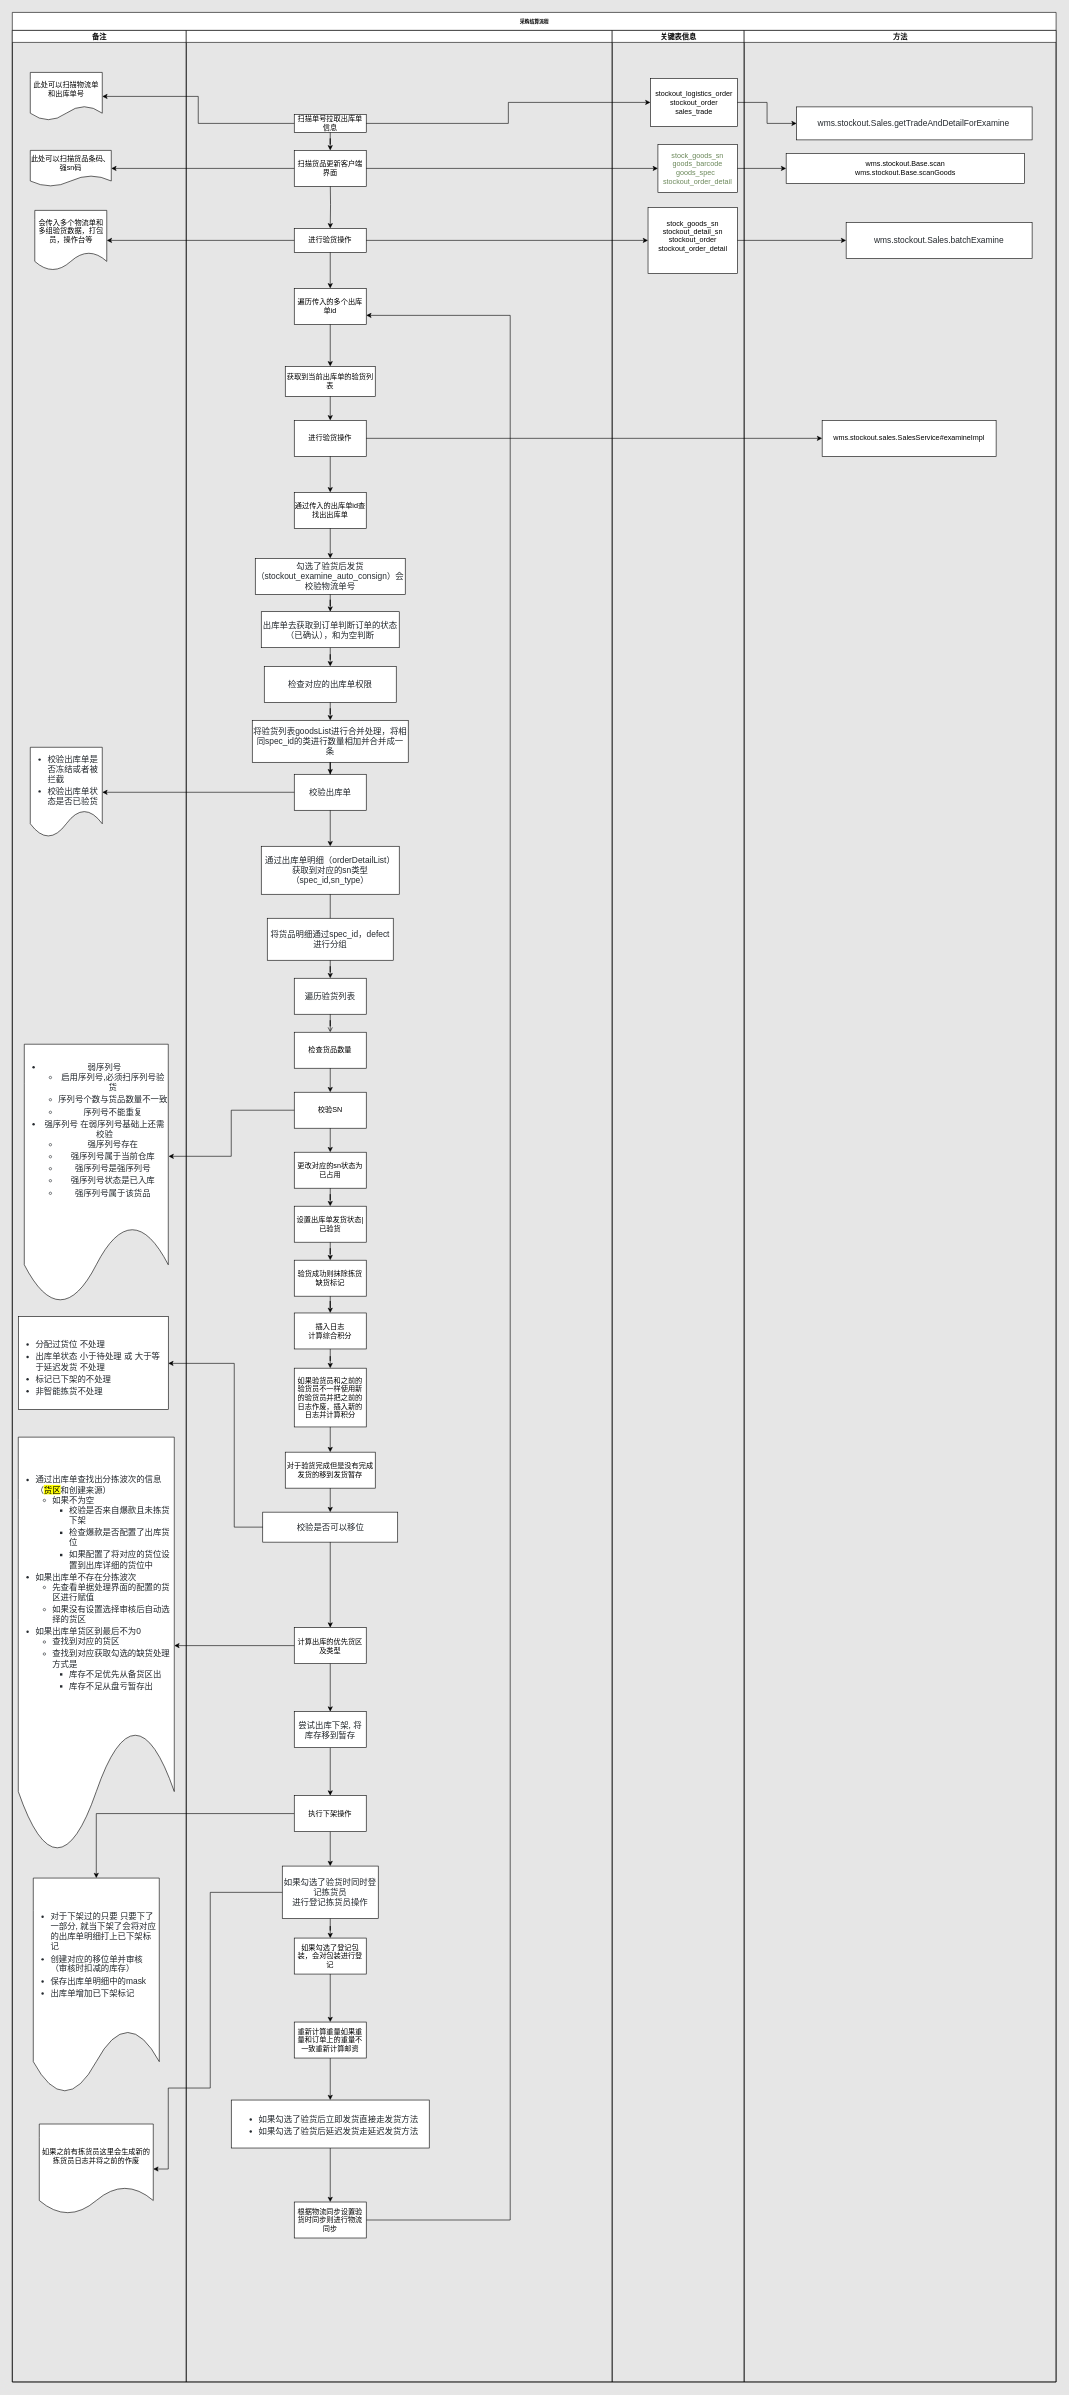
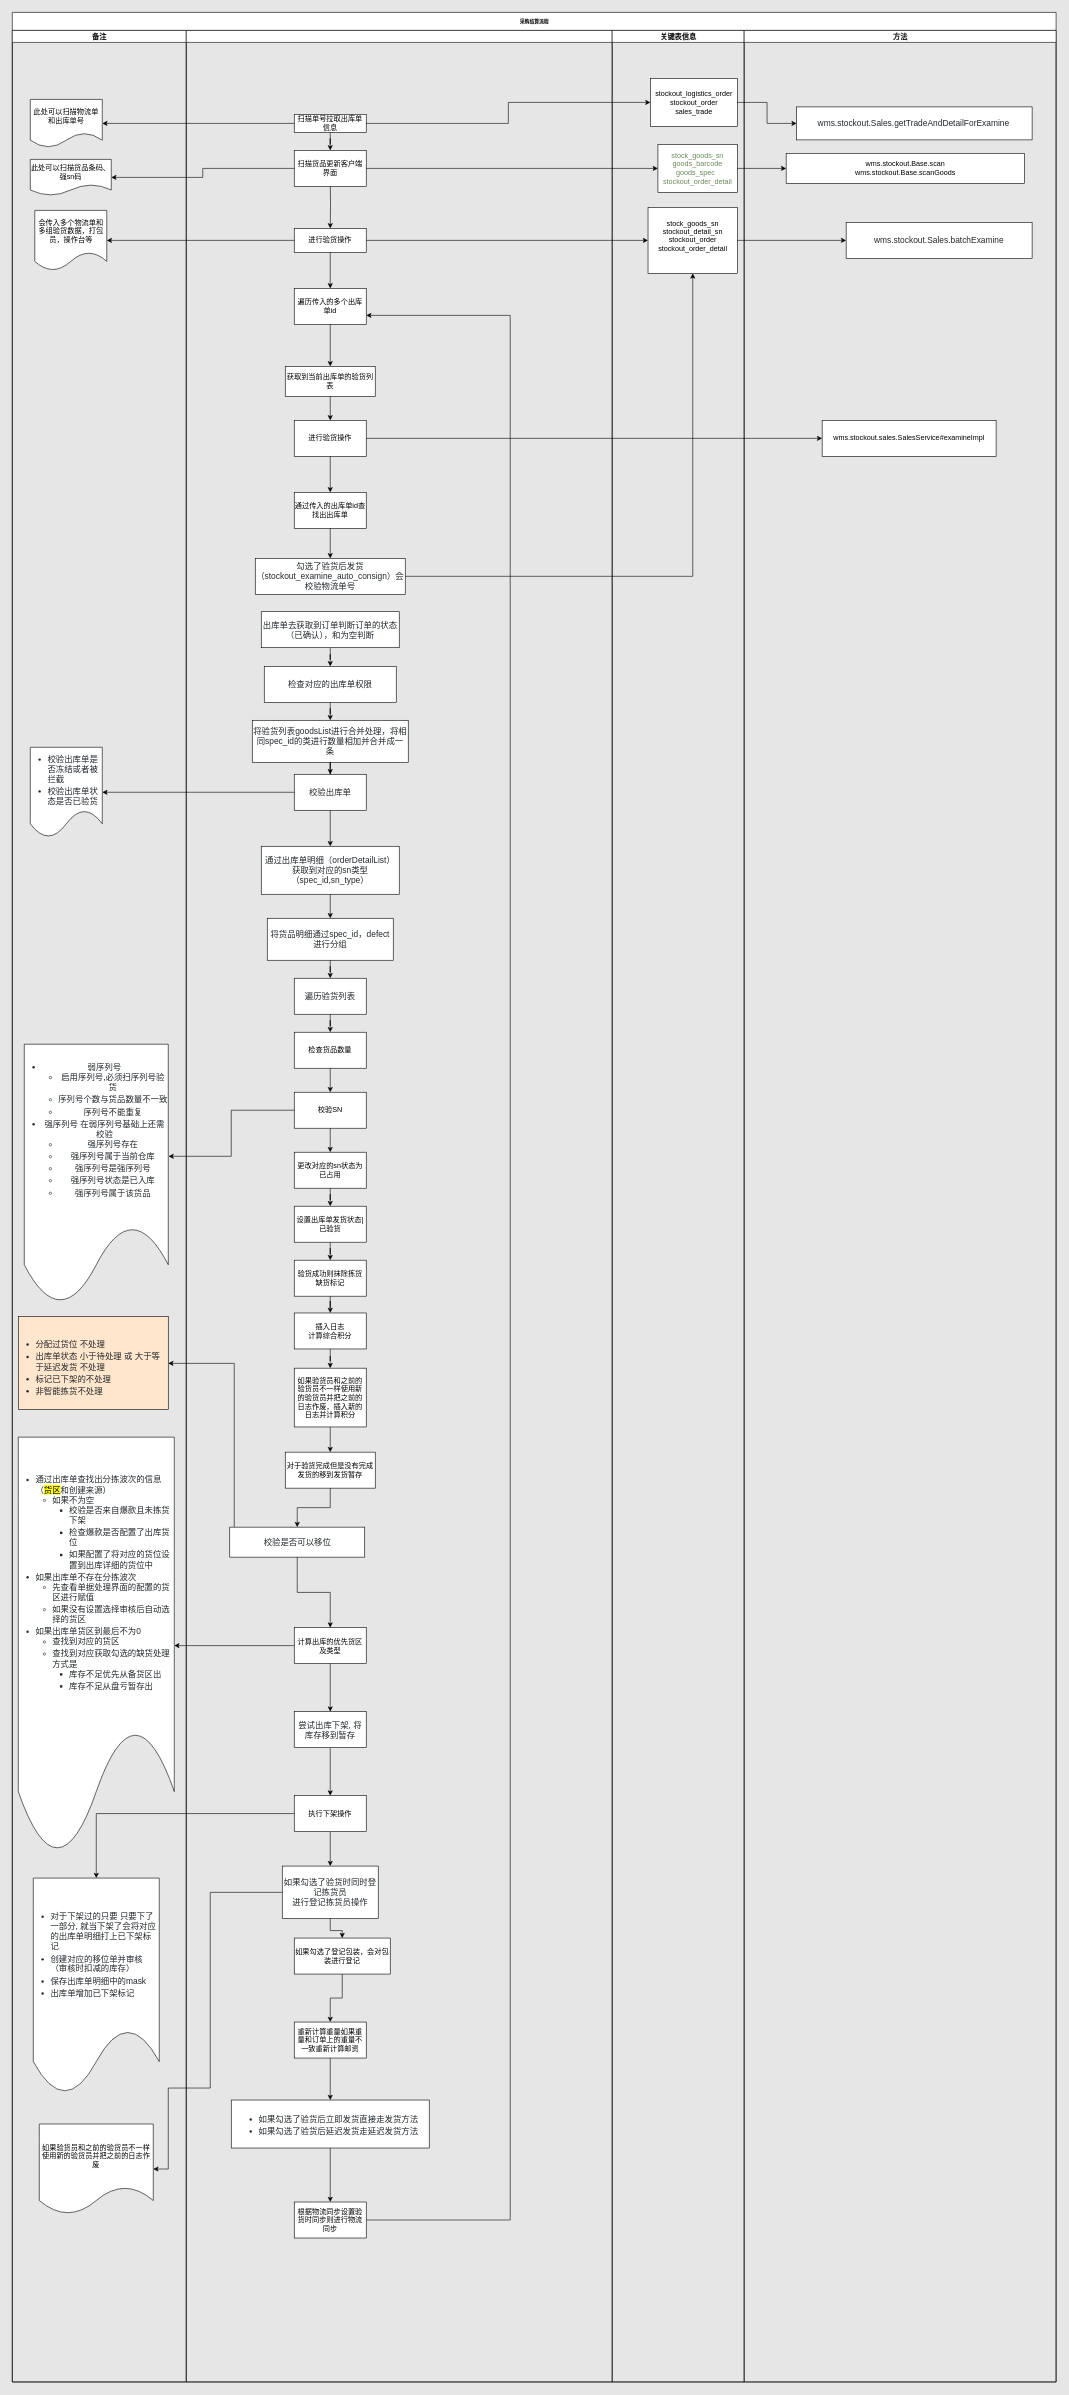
node "此处可以扫描物流单和出库单号": moved (66, 96) -> (66, 123)
node "此处可以扫描货品条码、 强sn码": moved (71, 168) -> (71, 177)
edge "勾选了验货后发货（stockout_examine_auto_consign）会校验物流单号" -> "出库单去获取到订单判断订单的状态（已确认），和为空判断": now "勾选了验货后发货（stockout_examine_auto_consign）会校验物流单号" -> "stock_goods_sn stockout_detail_sn stockout_order stockout_order_detail"
edge "通过出库单明细（orderDetailList）获取到对应的sn类型（spec_id,sn_type）" -- "将货品明细通过spec_id，defect进行分组": arrowhead none -> classic
edge "遍历验货列表" -> "检查货品数量": arrowhead open -> classic
node "分配过货位 不处理 出库单状态 小于待处理 或 大于等于延迟发货 不处理 标记已下架的不处理 非智能拣货不处理": fillcolor #ffffff -> #ffe6cc
node "校验是否可以移位": moved (330, 1527) -> (297, 1542)
node "如果勾选了登记包装，会对包装进行登记": size 72x36 -> 96x36
node "如果之前有拣货员这里会生成新的拣货员日志并将之前的作废": label "如果之前有拣货员这里会生成新的拣货员日志并将之前的作废" -> "如果验货员和之前的验货员不一样使用新的验货员并把之前的日志作废"
